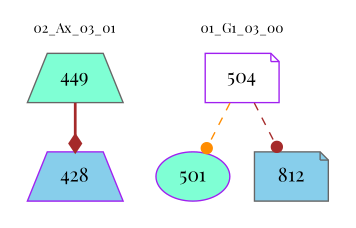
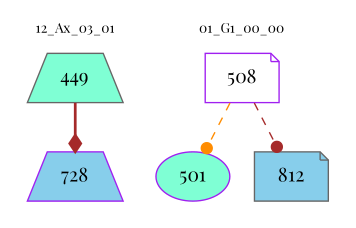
cluster "02_Ax_03_01": label "02_Ax_03_01" -> "12_Ax_03_01"
cluster "01_G1_03_00": label "01_G1_03_00" -> "01_G1_00_00"
node "504": label "504" -> "508"
node "428": label "428" -> "728"
